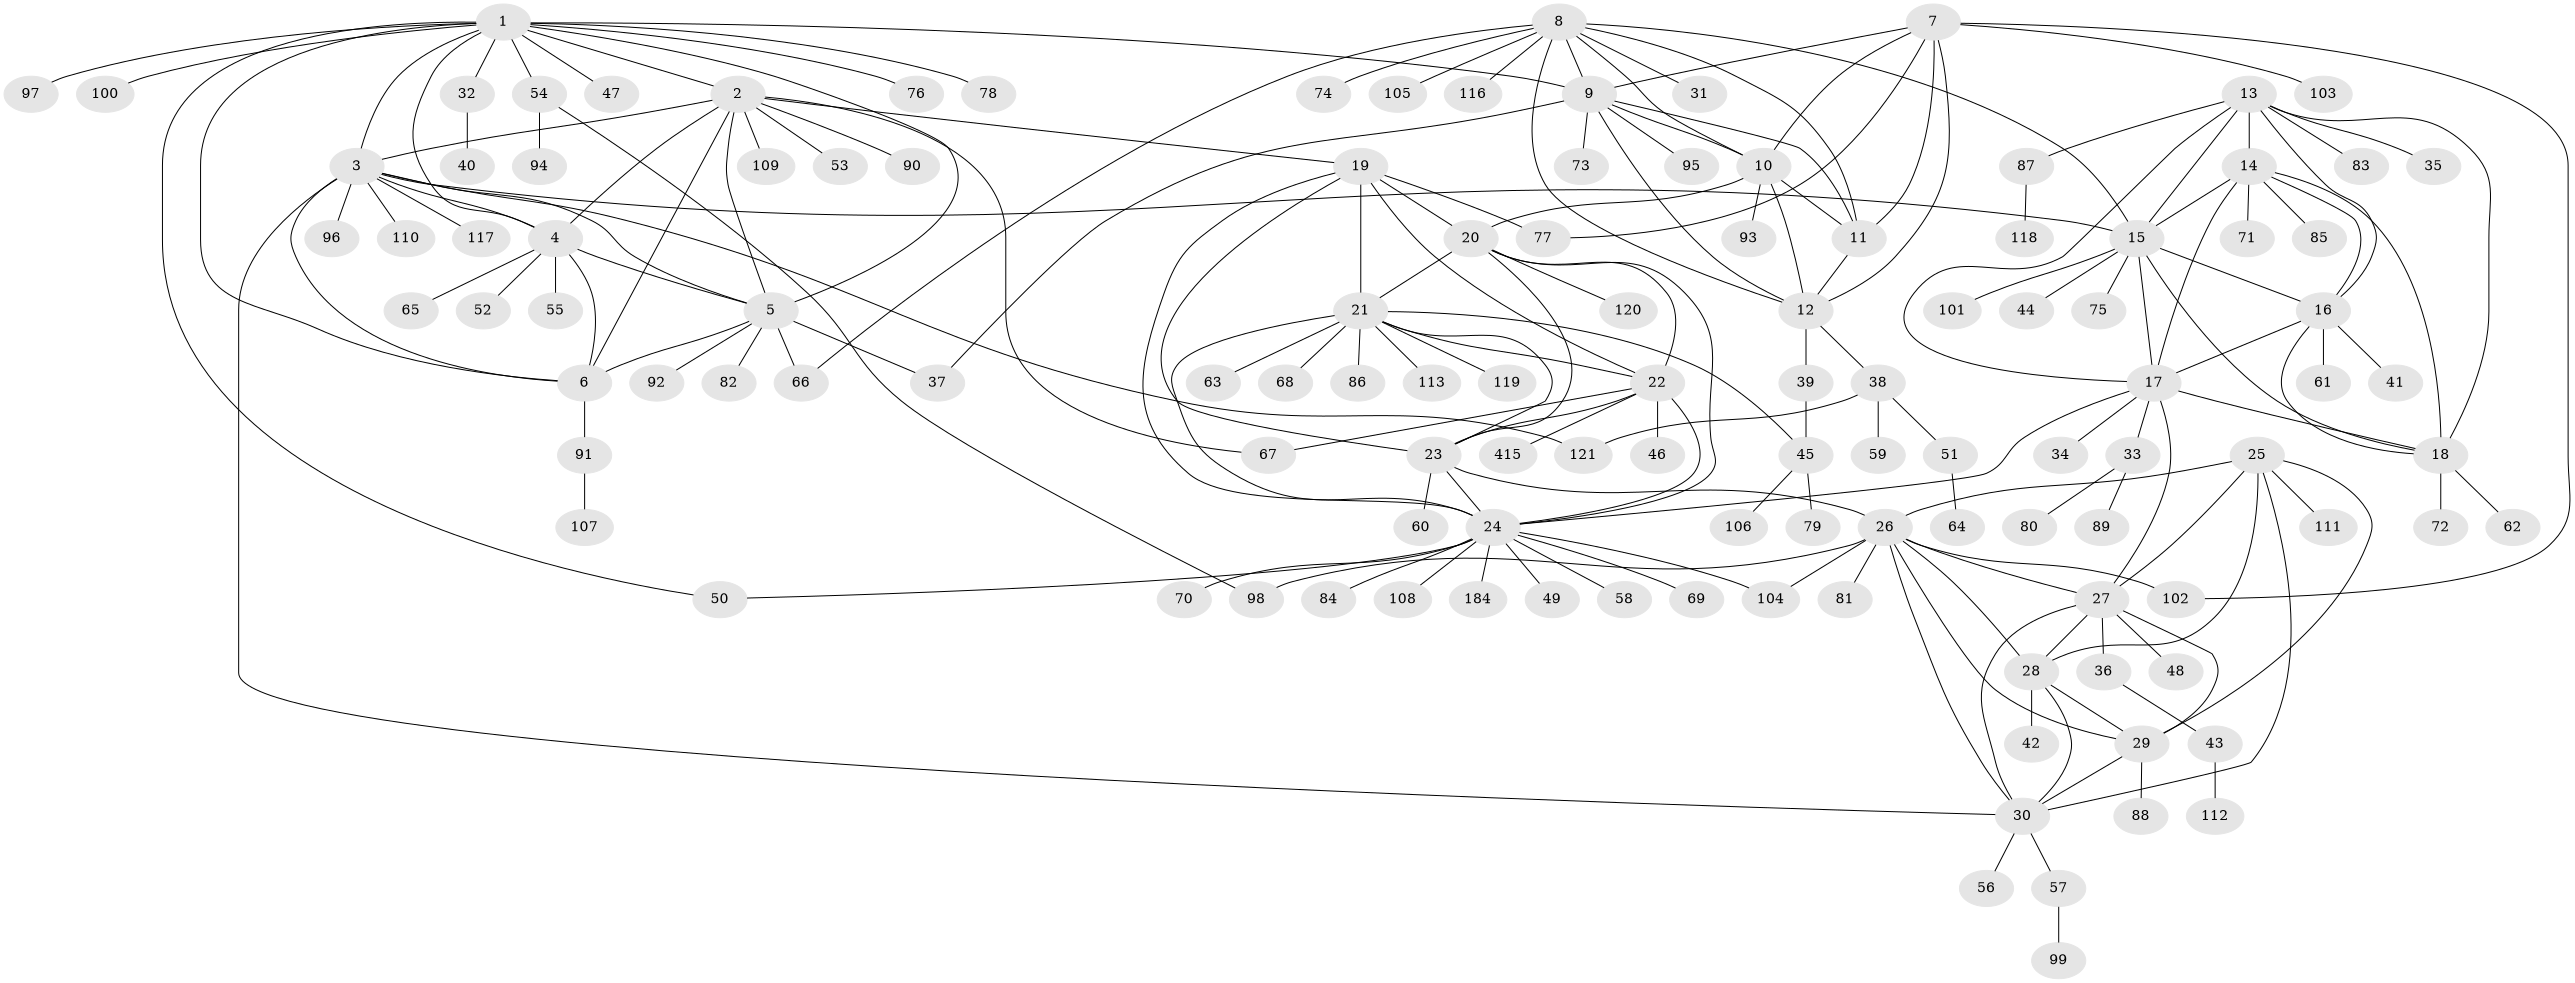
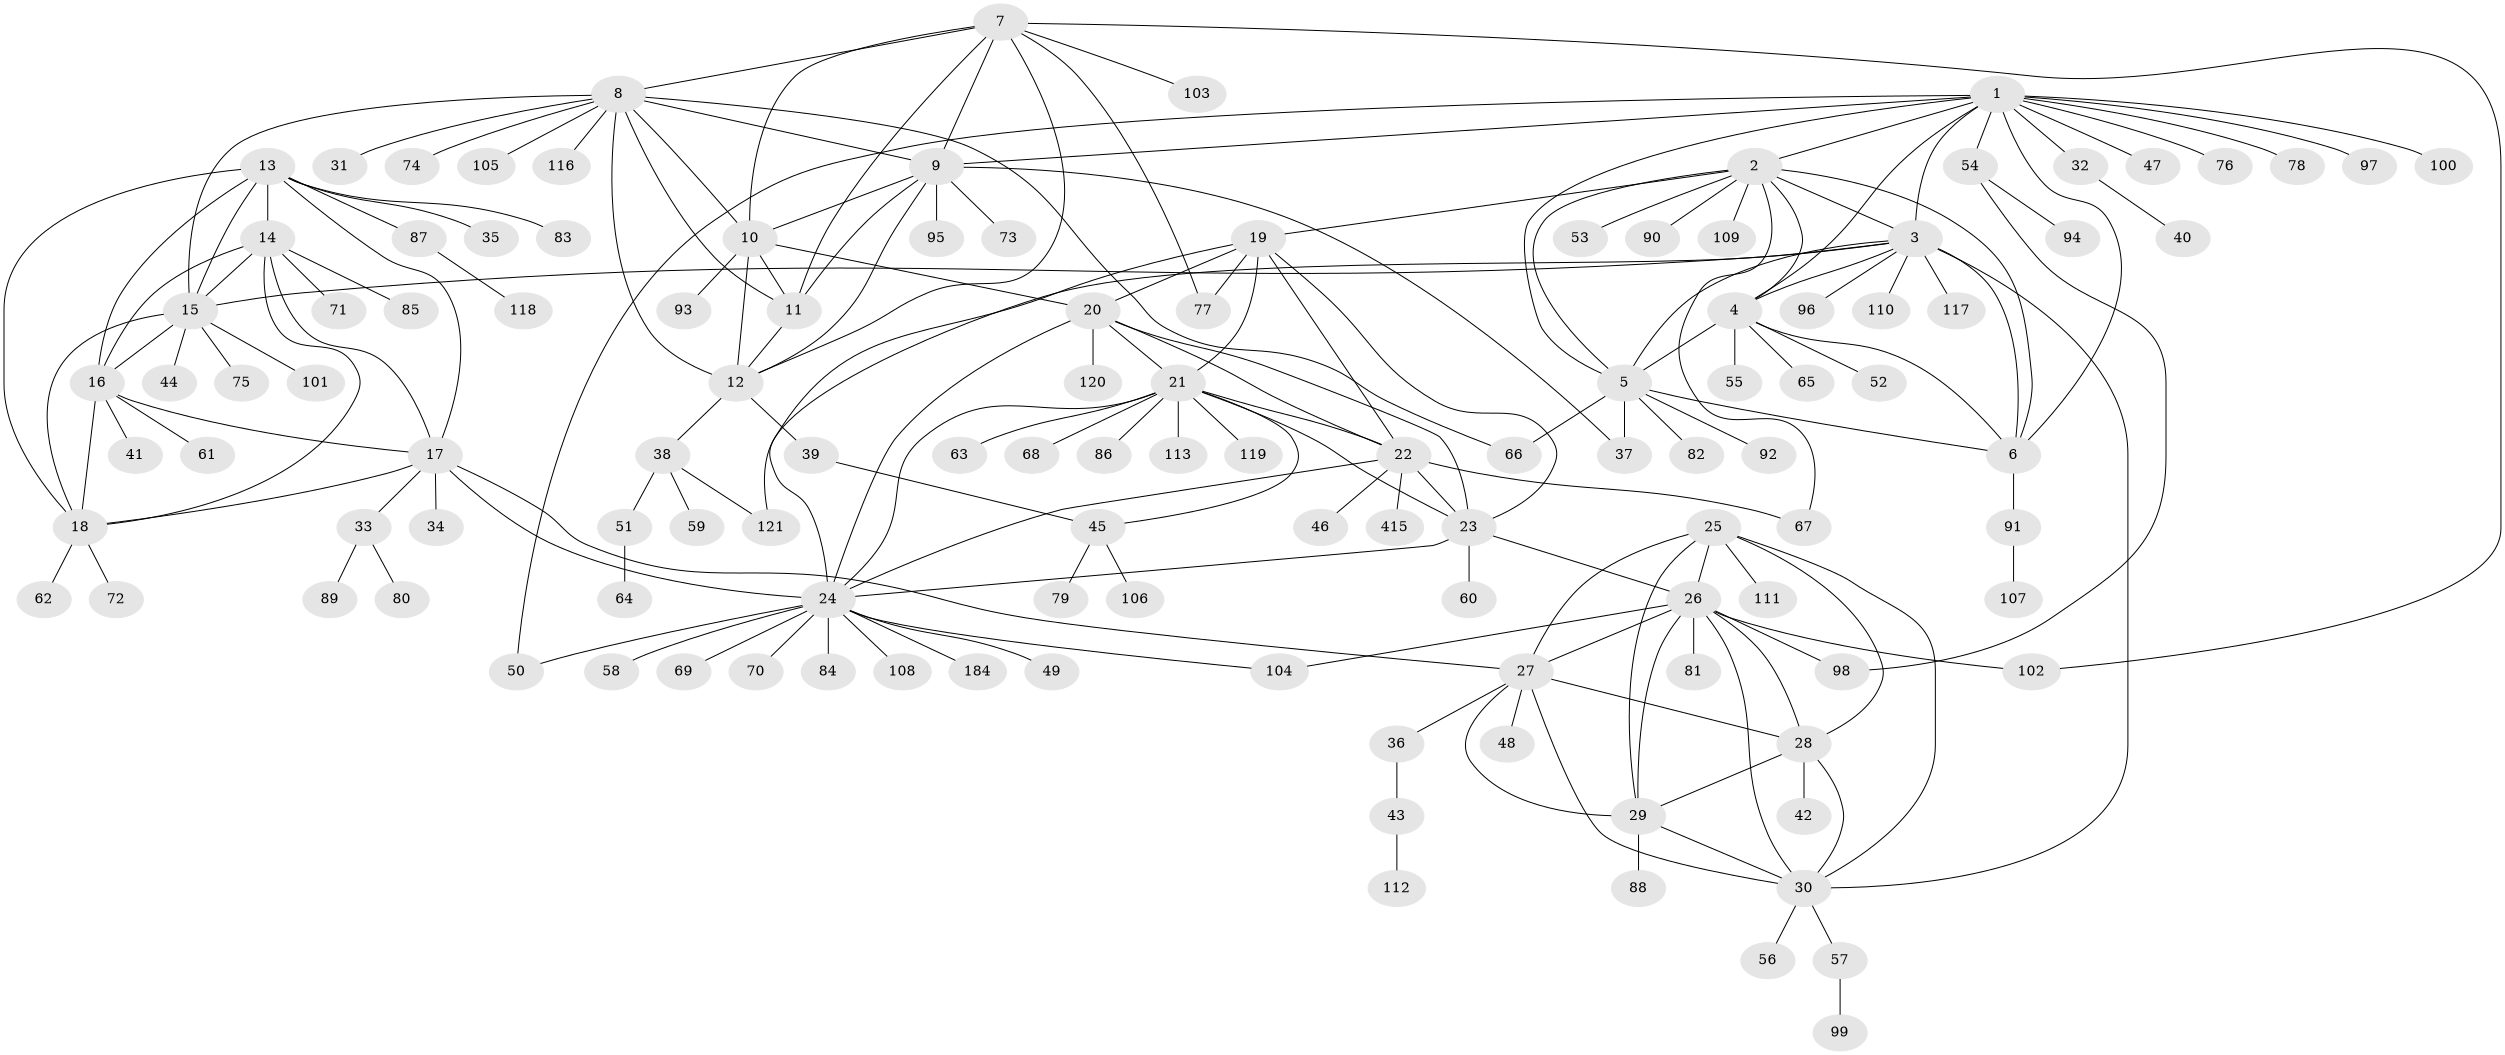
edge "7" -- "8": added
edge "15" -- "17": removed
